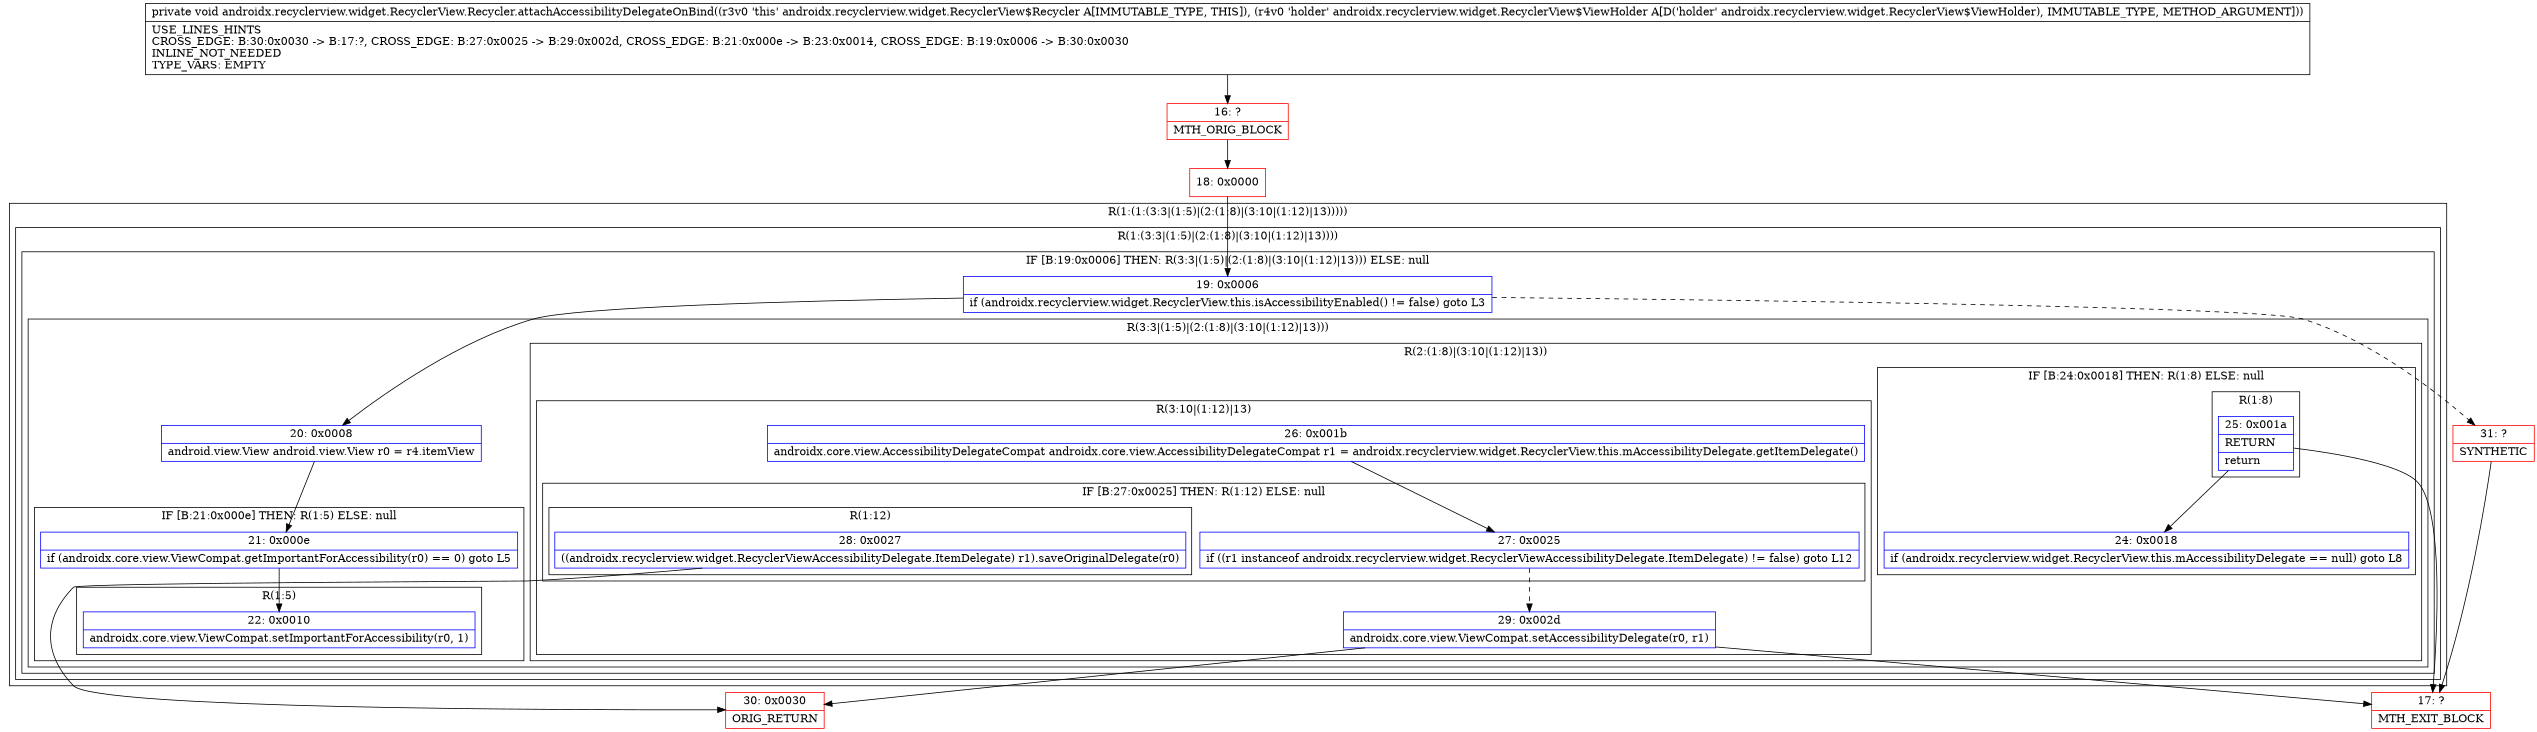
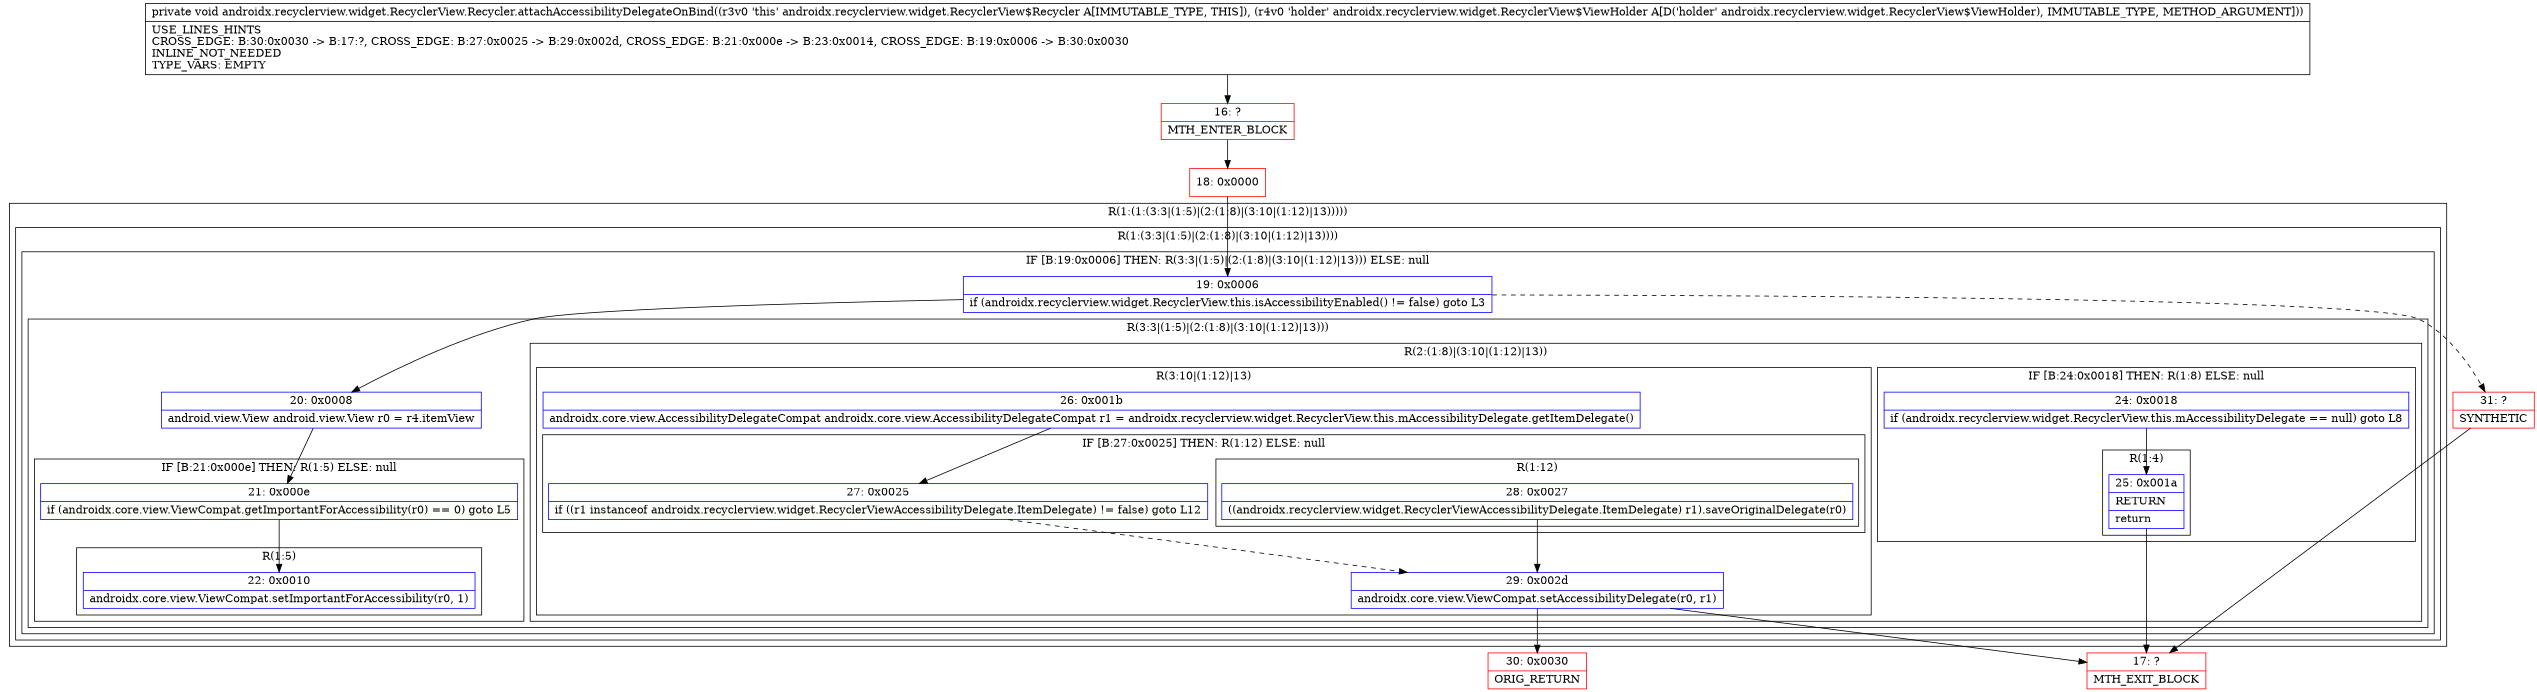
node "16: ?": text "MTH_ORIG_BLOCK" -> "MTH_ENTER_BLOCK"
cluster "R(1:8)": label "R(1:8)" -> "R(1:4)"
edge "25: 0x001a" -> "24: 0x0018": reversed
edge "28: 0x0027" -> "30: 0x0030": now "28: 0x0027" -> "29: 0x002d"
